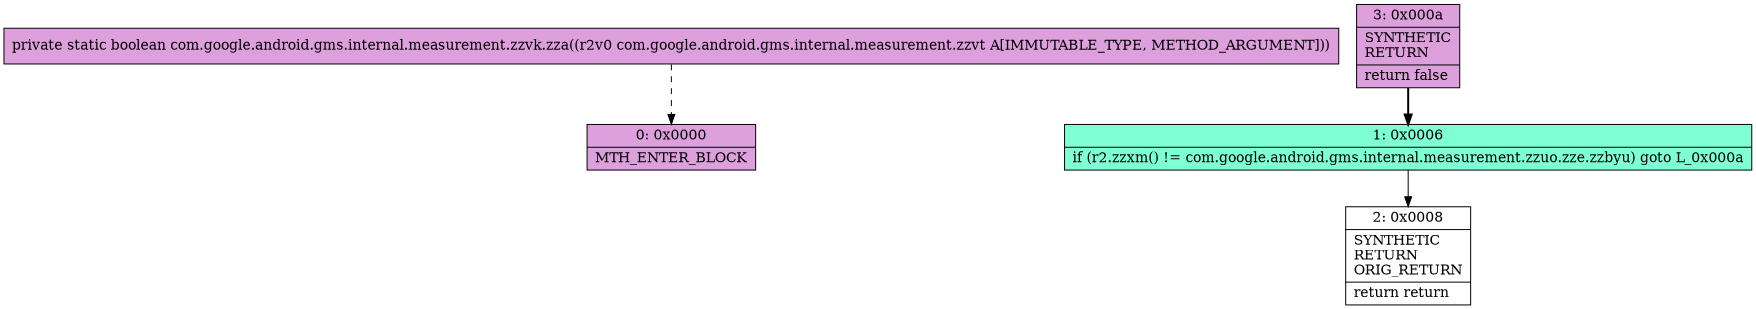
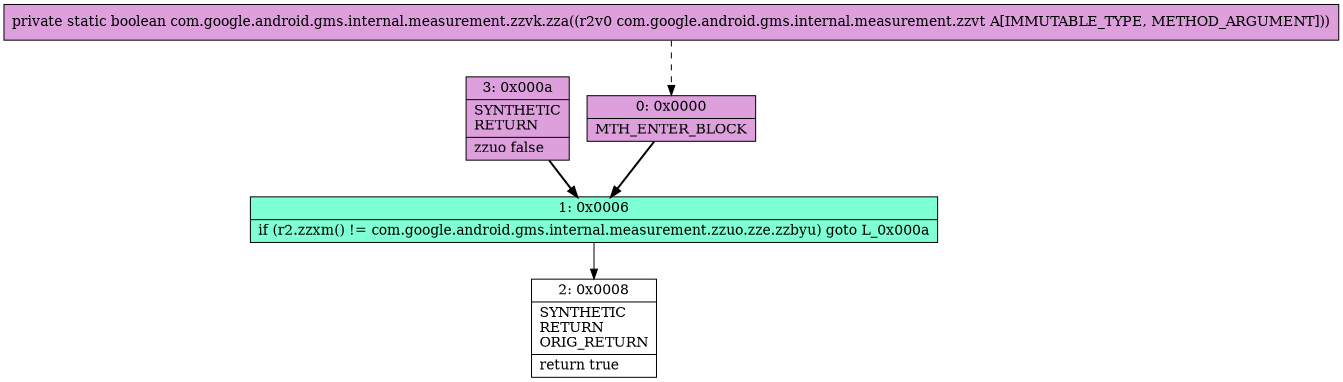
node "3: 0x000a": text "return false" -> "zzuo false"
edge "0: 0x0000" -> "1: 0x0006": added
node "2: 0x0008": text "return return" -> "return true"
